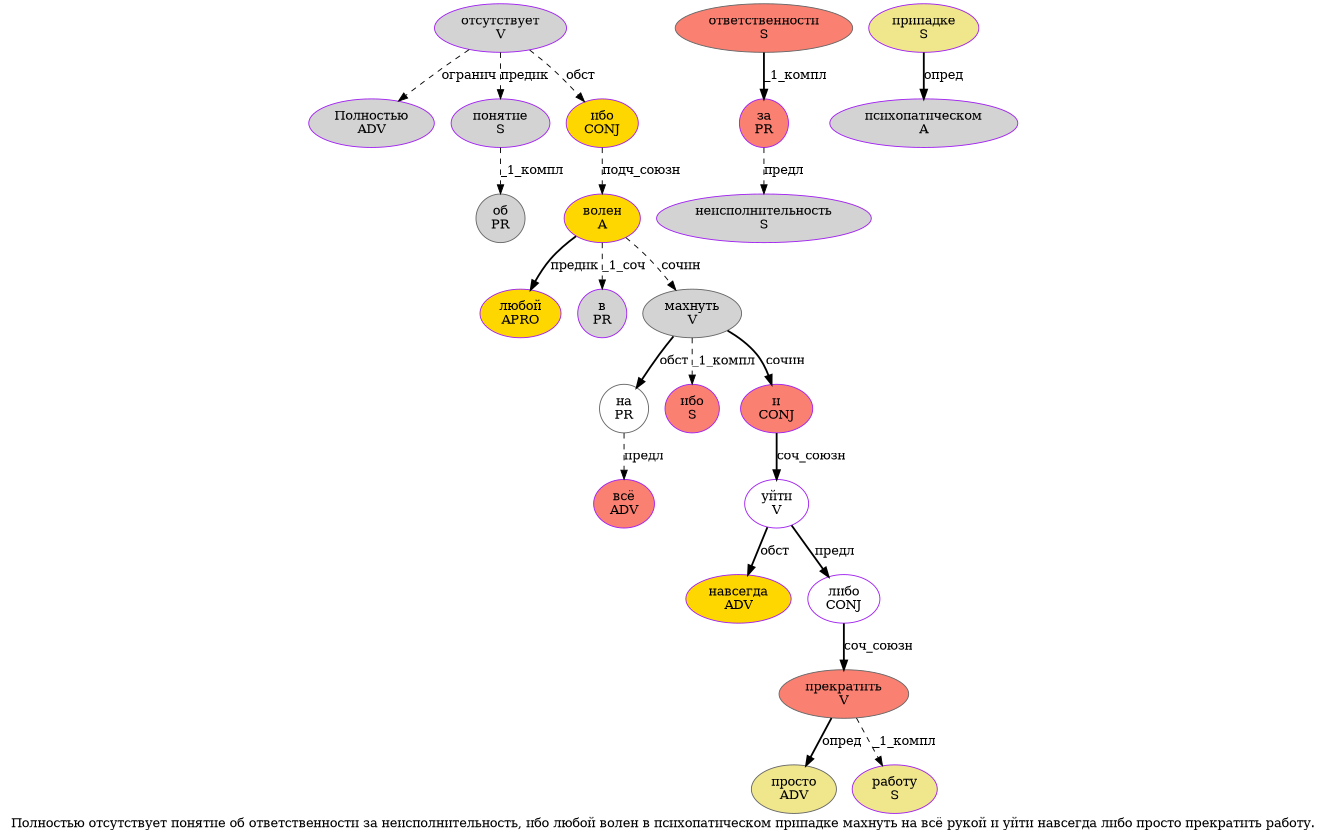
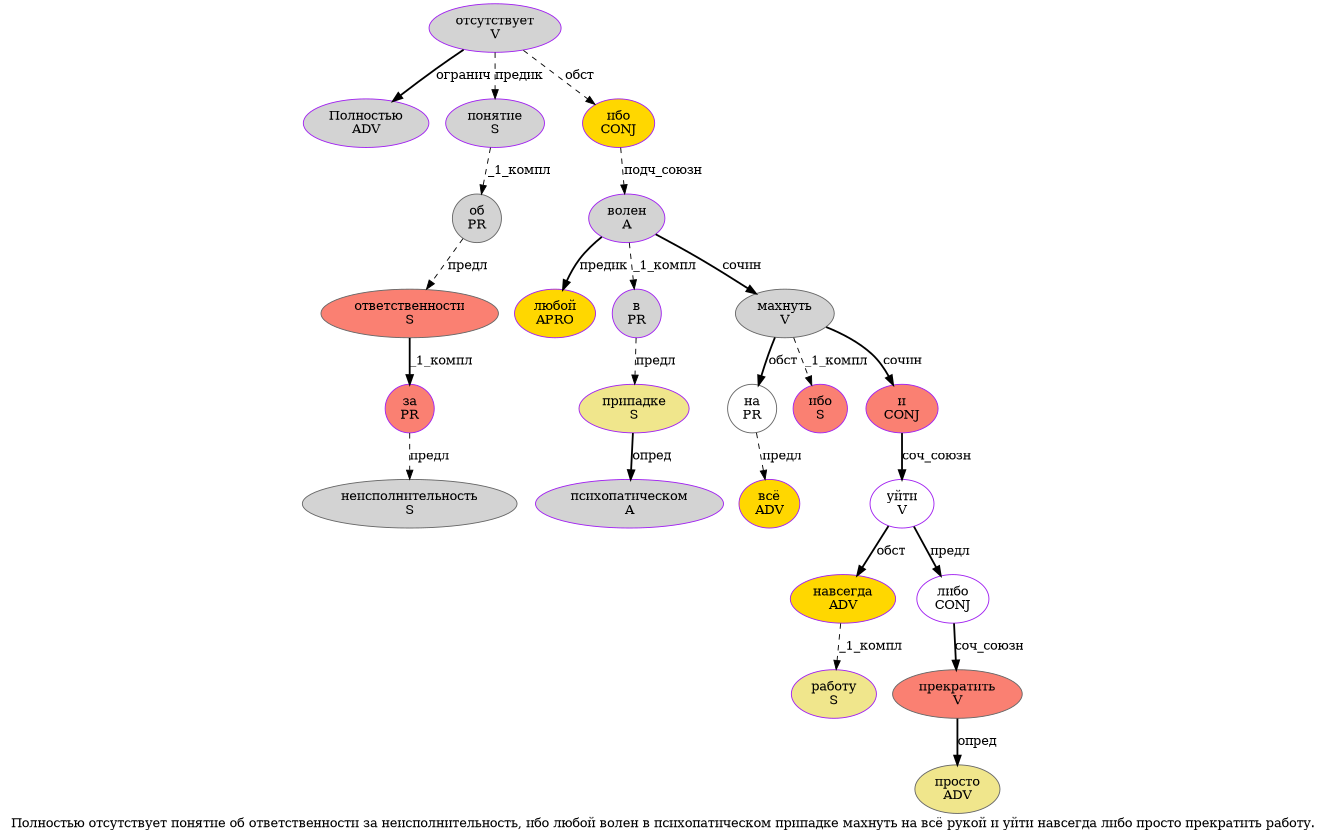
edge "отсутствует V" -> "Полностью ADV": style dashed -> bold
node "волен A": fillcolor gold -> lightgrey
node "неисполнительность S": color purple -> gray40
edge "волен A" -> "махнуть V": style dashed -> bold
edge "об PR" -> "ответственности S": added, label "предл"
edge "волен A" -> "в PR": label "_1_соч" -> "_1_компл"
edge "в PR" -> "припадке S": added, label "предл"
node "всё ADV": fillcolor salmon -> gold
edge "прекратить V" -> "работу S": now "навсегда ADV" -> "работу S"
